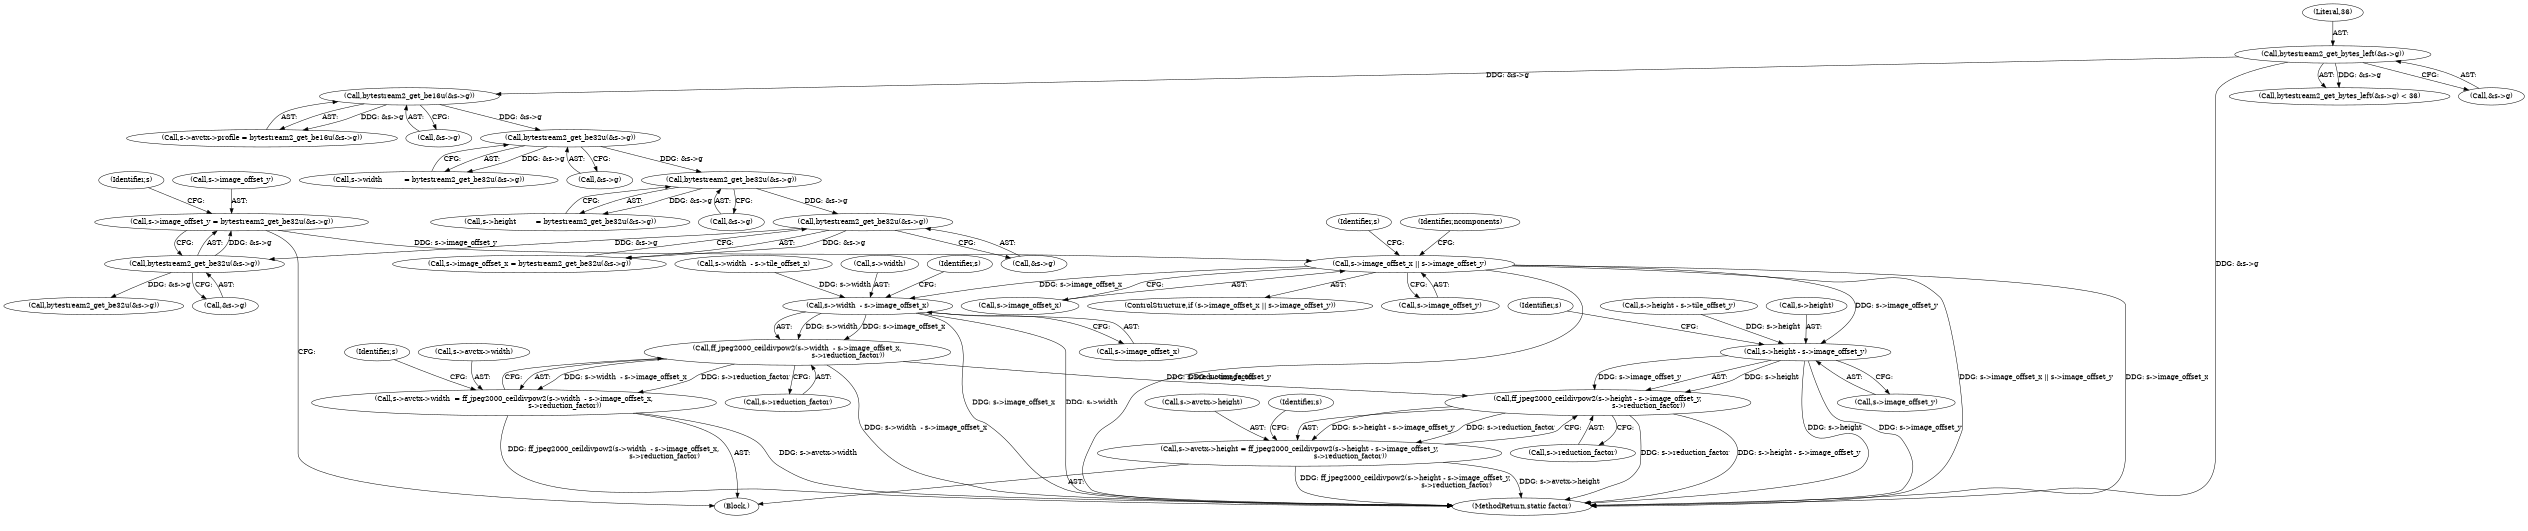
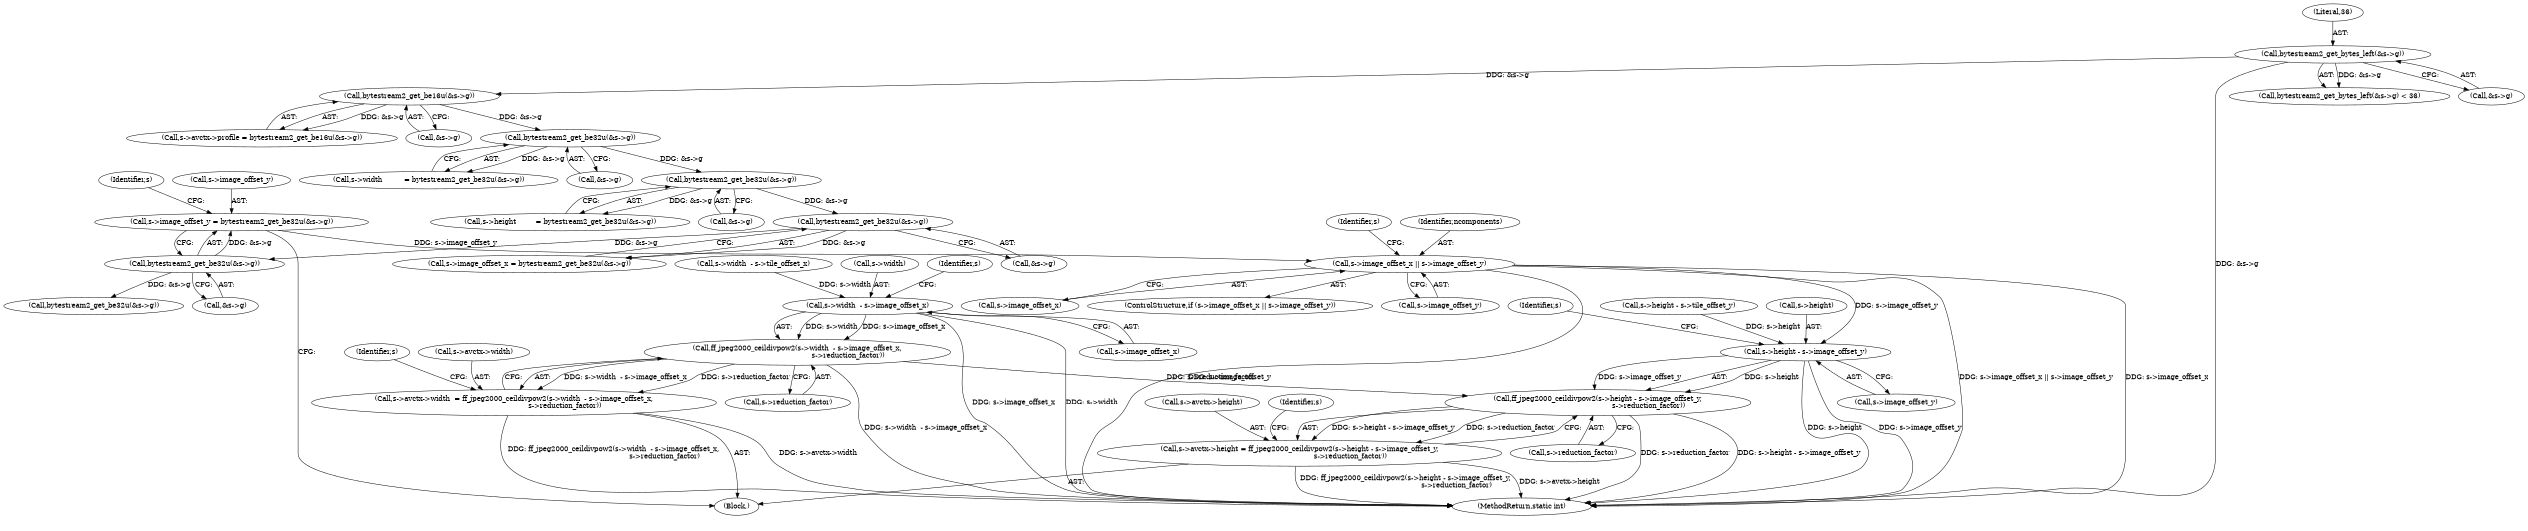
edge "(Identifier,ncomponents)" -> "(Call,s->image_offset_x || s->image_offset_y)": label "CFG: " -> "AST: "
edge "(Call,s->image_offset_x || s->image_offset_y)" -> "(Call,s->width  - s->image_offset_x)": removed, label "DDG: s->image_offset_x"
node "(MethodReturn,static factor)": label "(MethodReturn,static factor)" -> "(MethodReturn,static int)"
